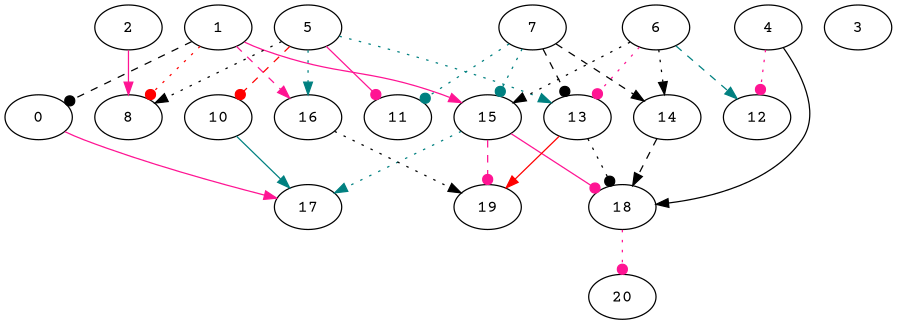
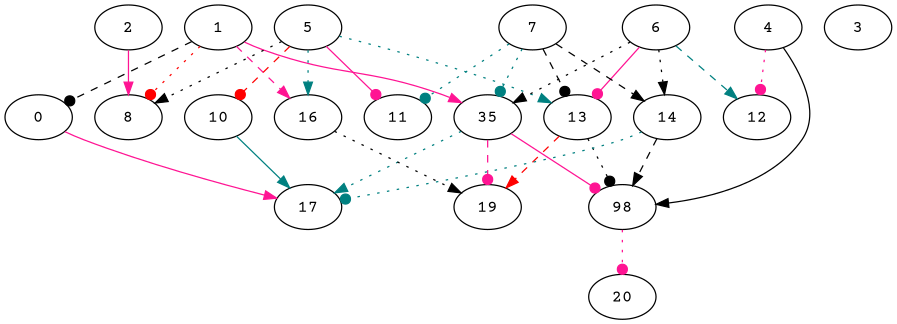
edge "6" -> "13": style dotted -> solid
node "15": label "15" -> "35"
edge "13" -> "19": style solid -> dashed
edge "14" -> "17": added
node "18": label "18" -> "98"
